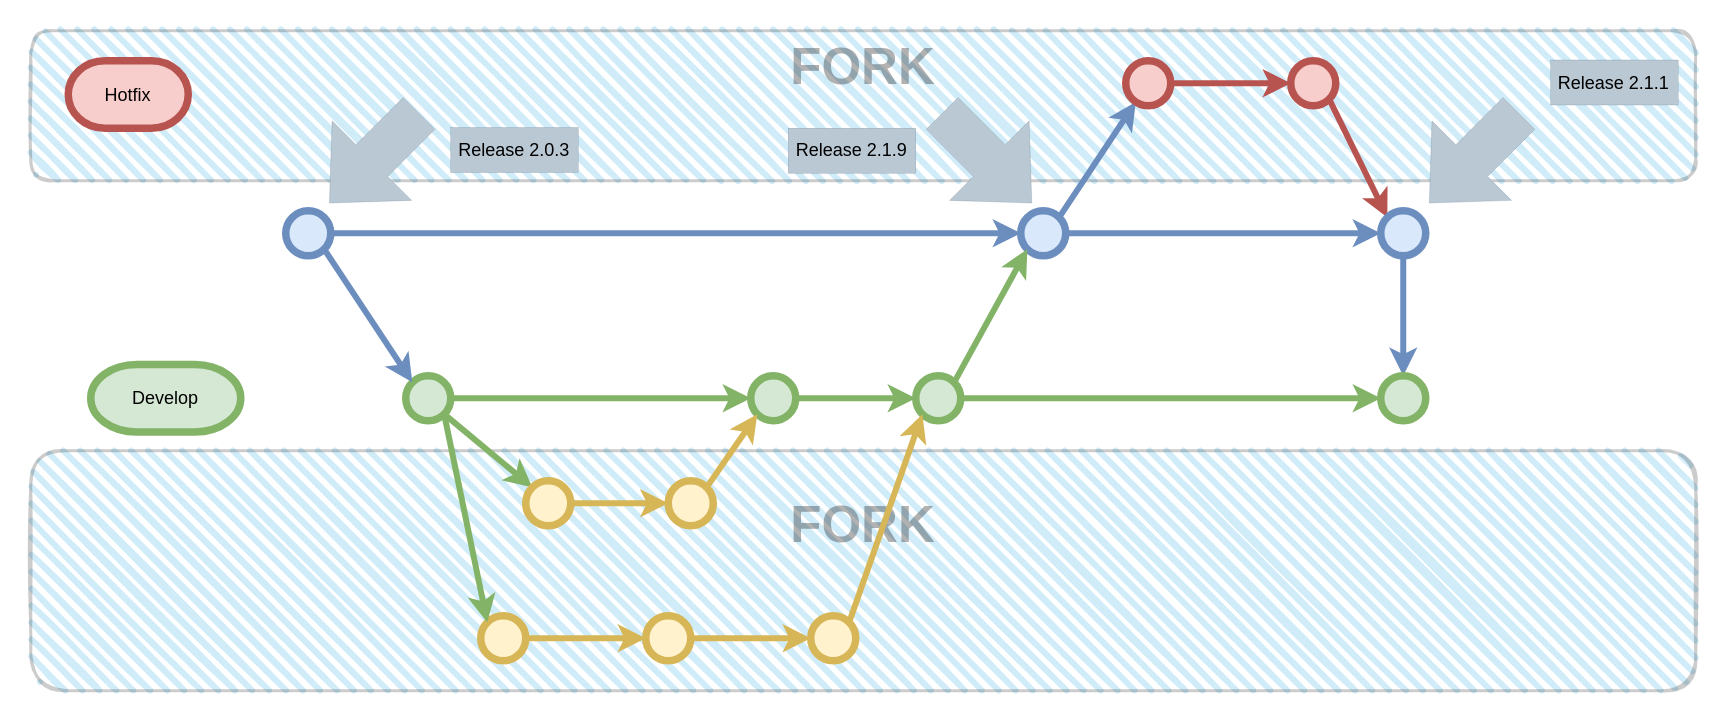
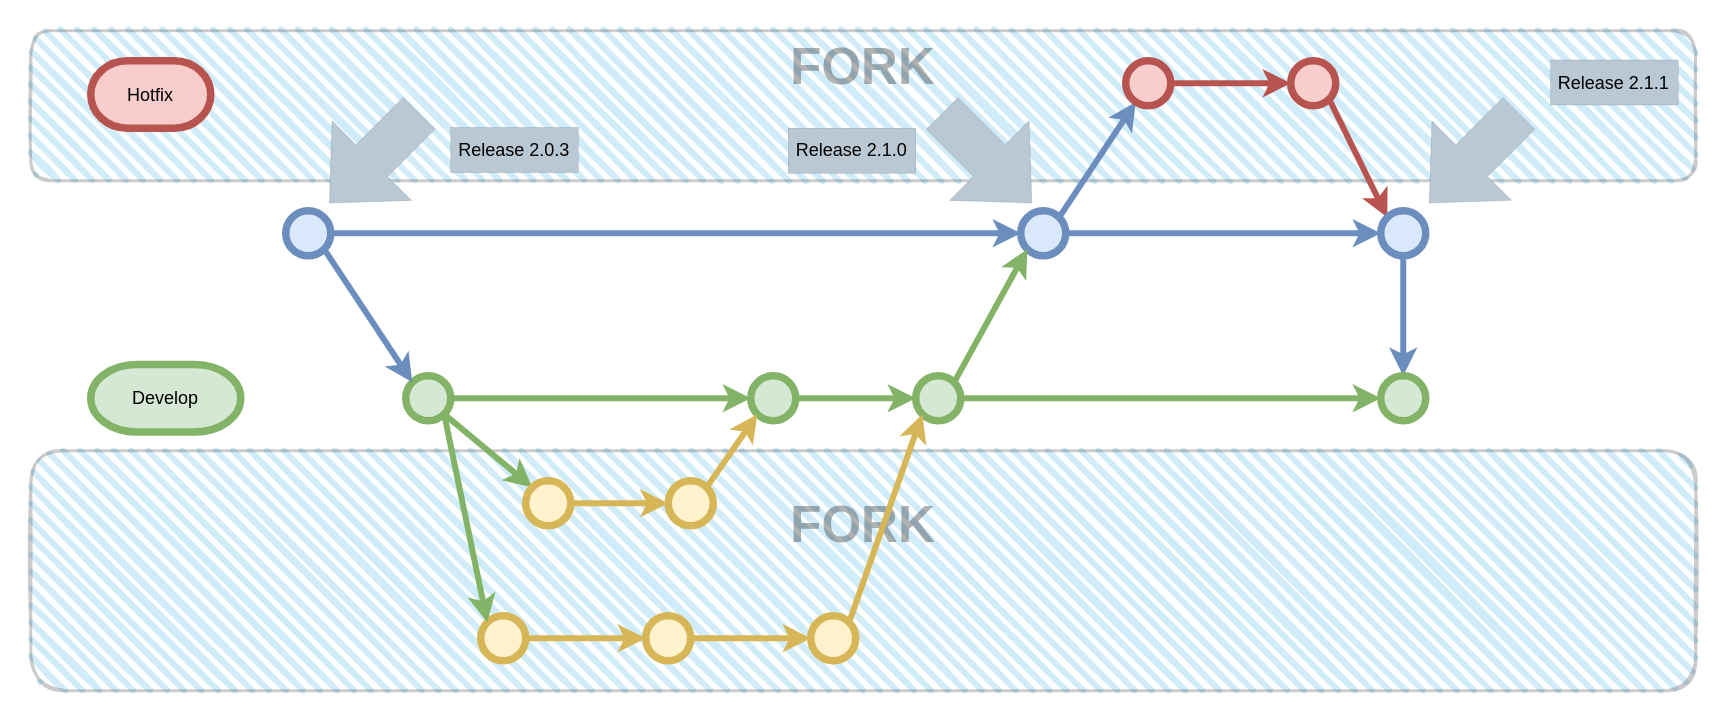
node "Hotfix": moved (128, 95) -> (151, 95)
node "Release 2.1.9": label "Release 2.1.9" -> "Release 2.1.0"
